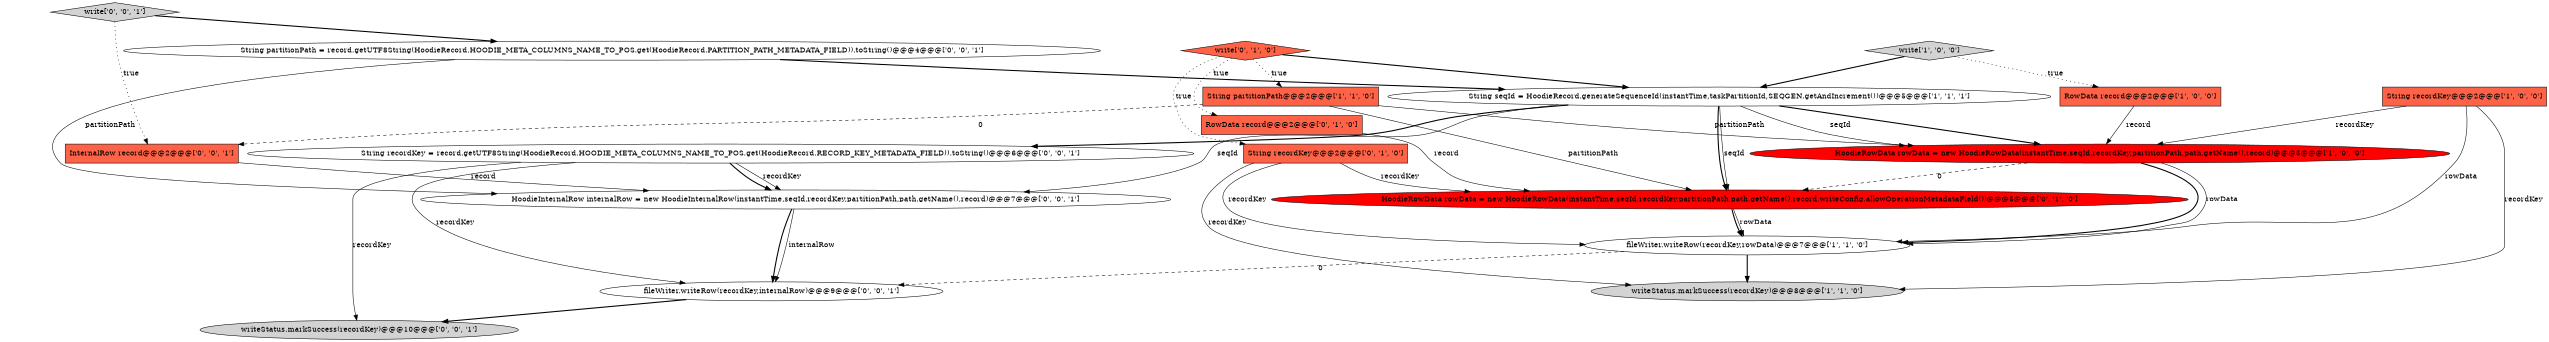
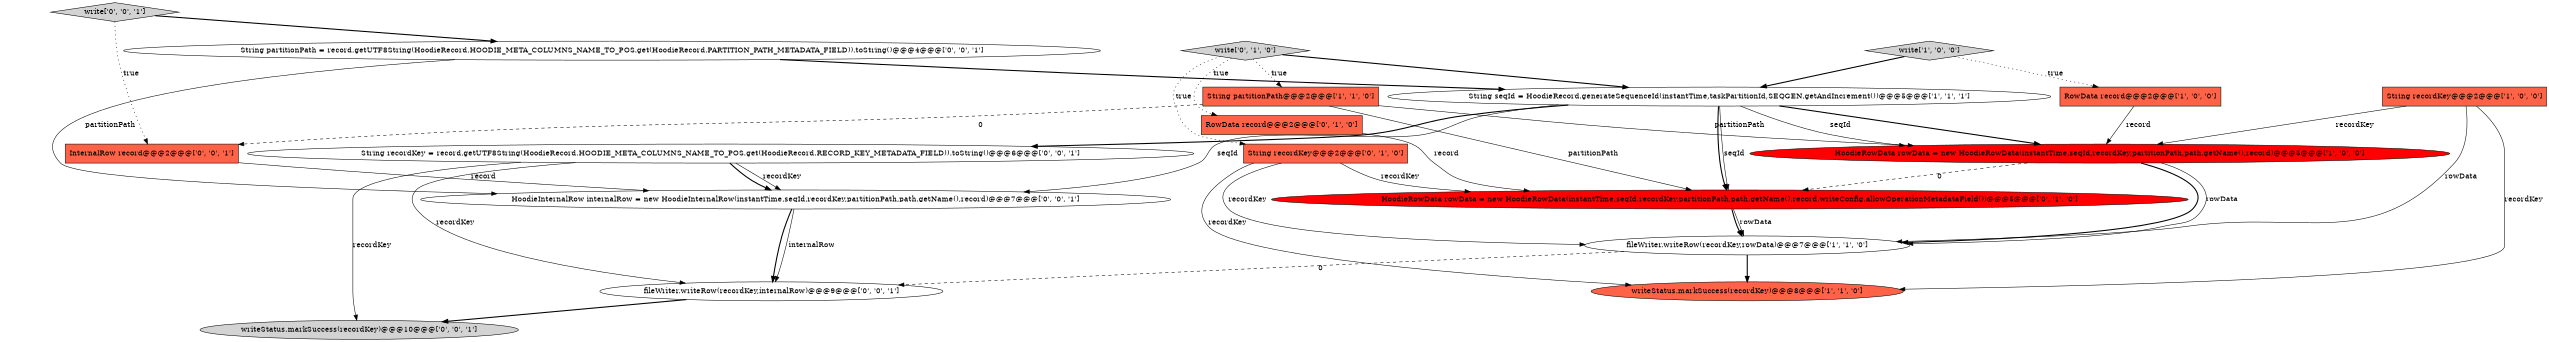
node "write['0', '1', '0']": fillcolor tomato -> lightgray
node "writeStatus.markSuccess(recordKey)@@@8@@@['1', '1', '0']": fillcolor lightgray -> tomato
